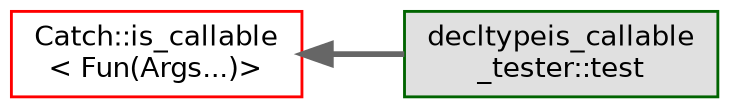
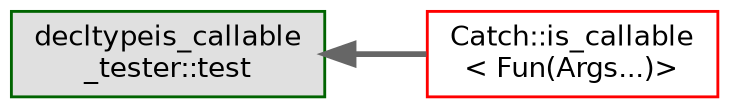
edge "decltypeis_callable _tester::test" -> "Catch::is_callable < Fun(Args...)>": reversed
